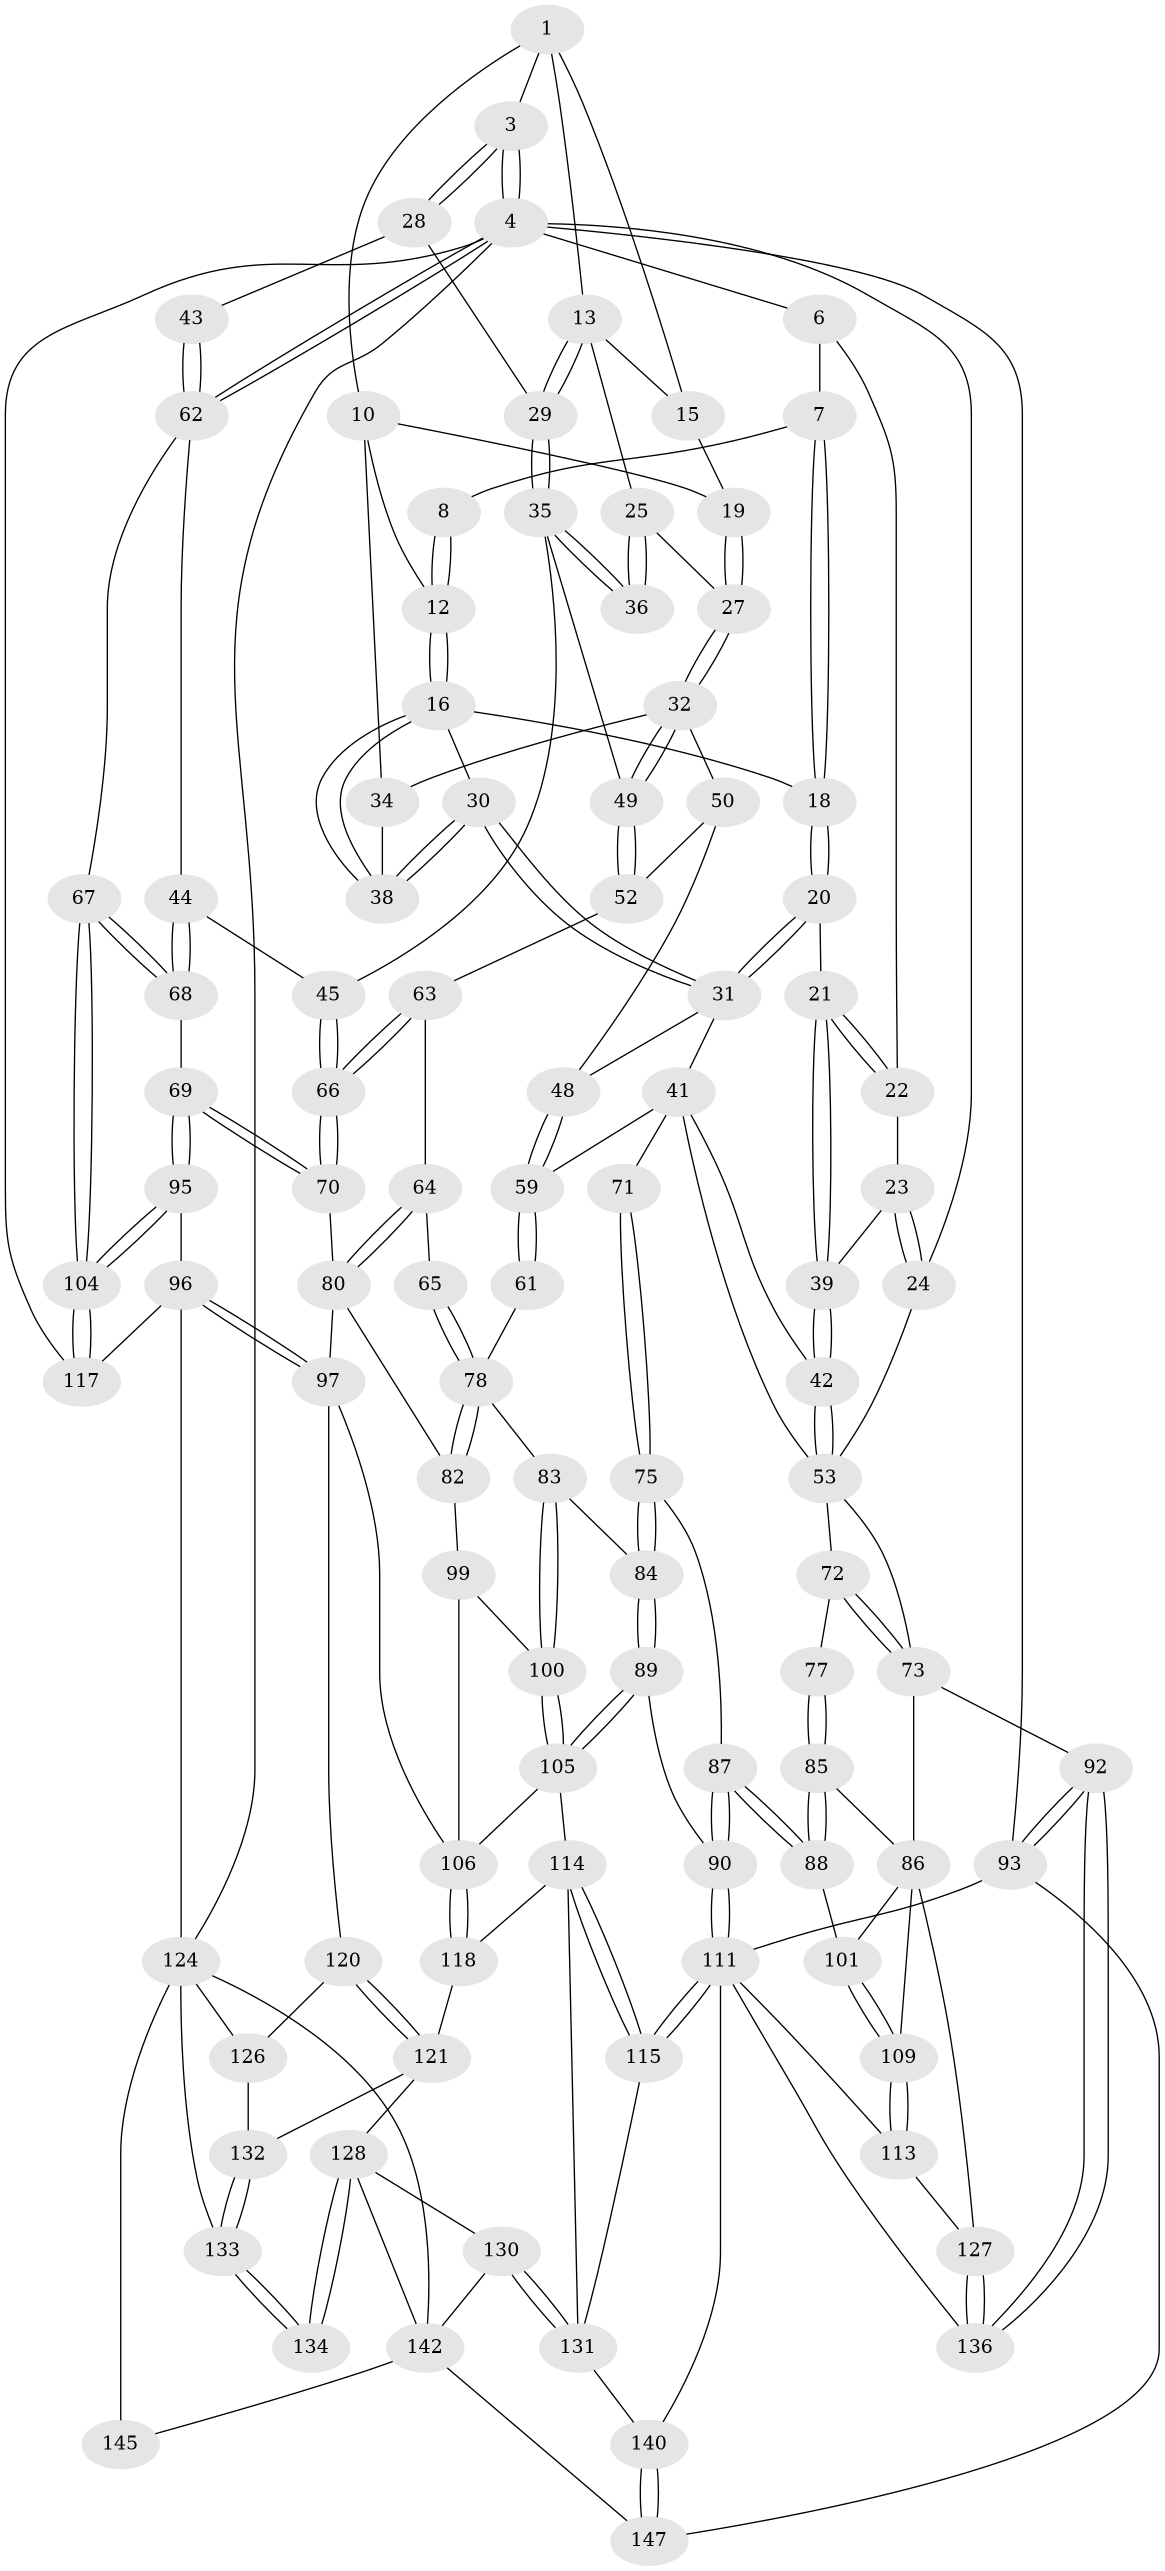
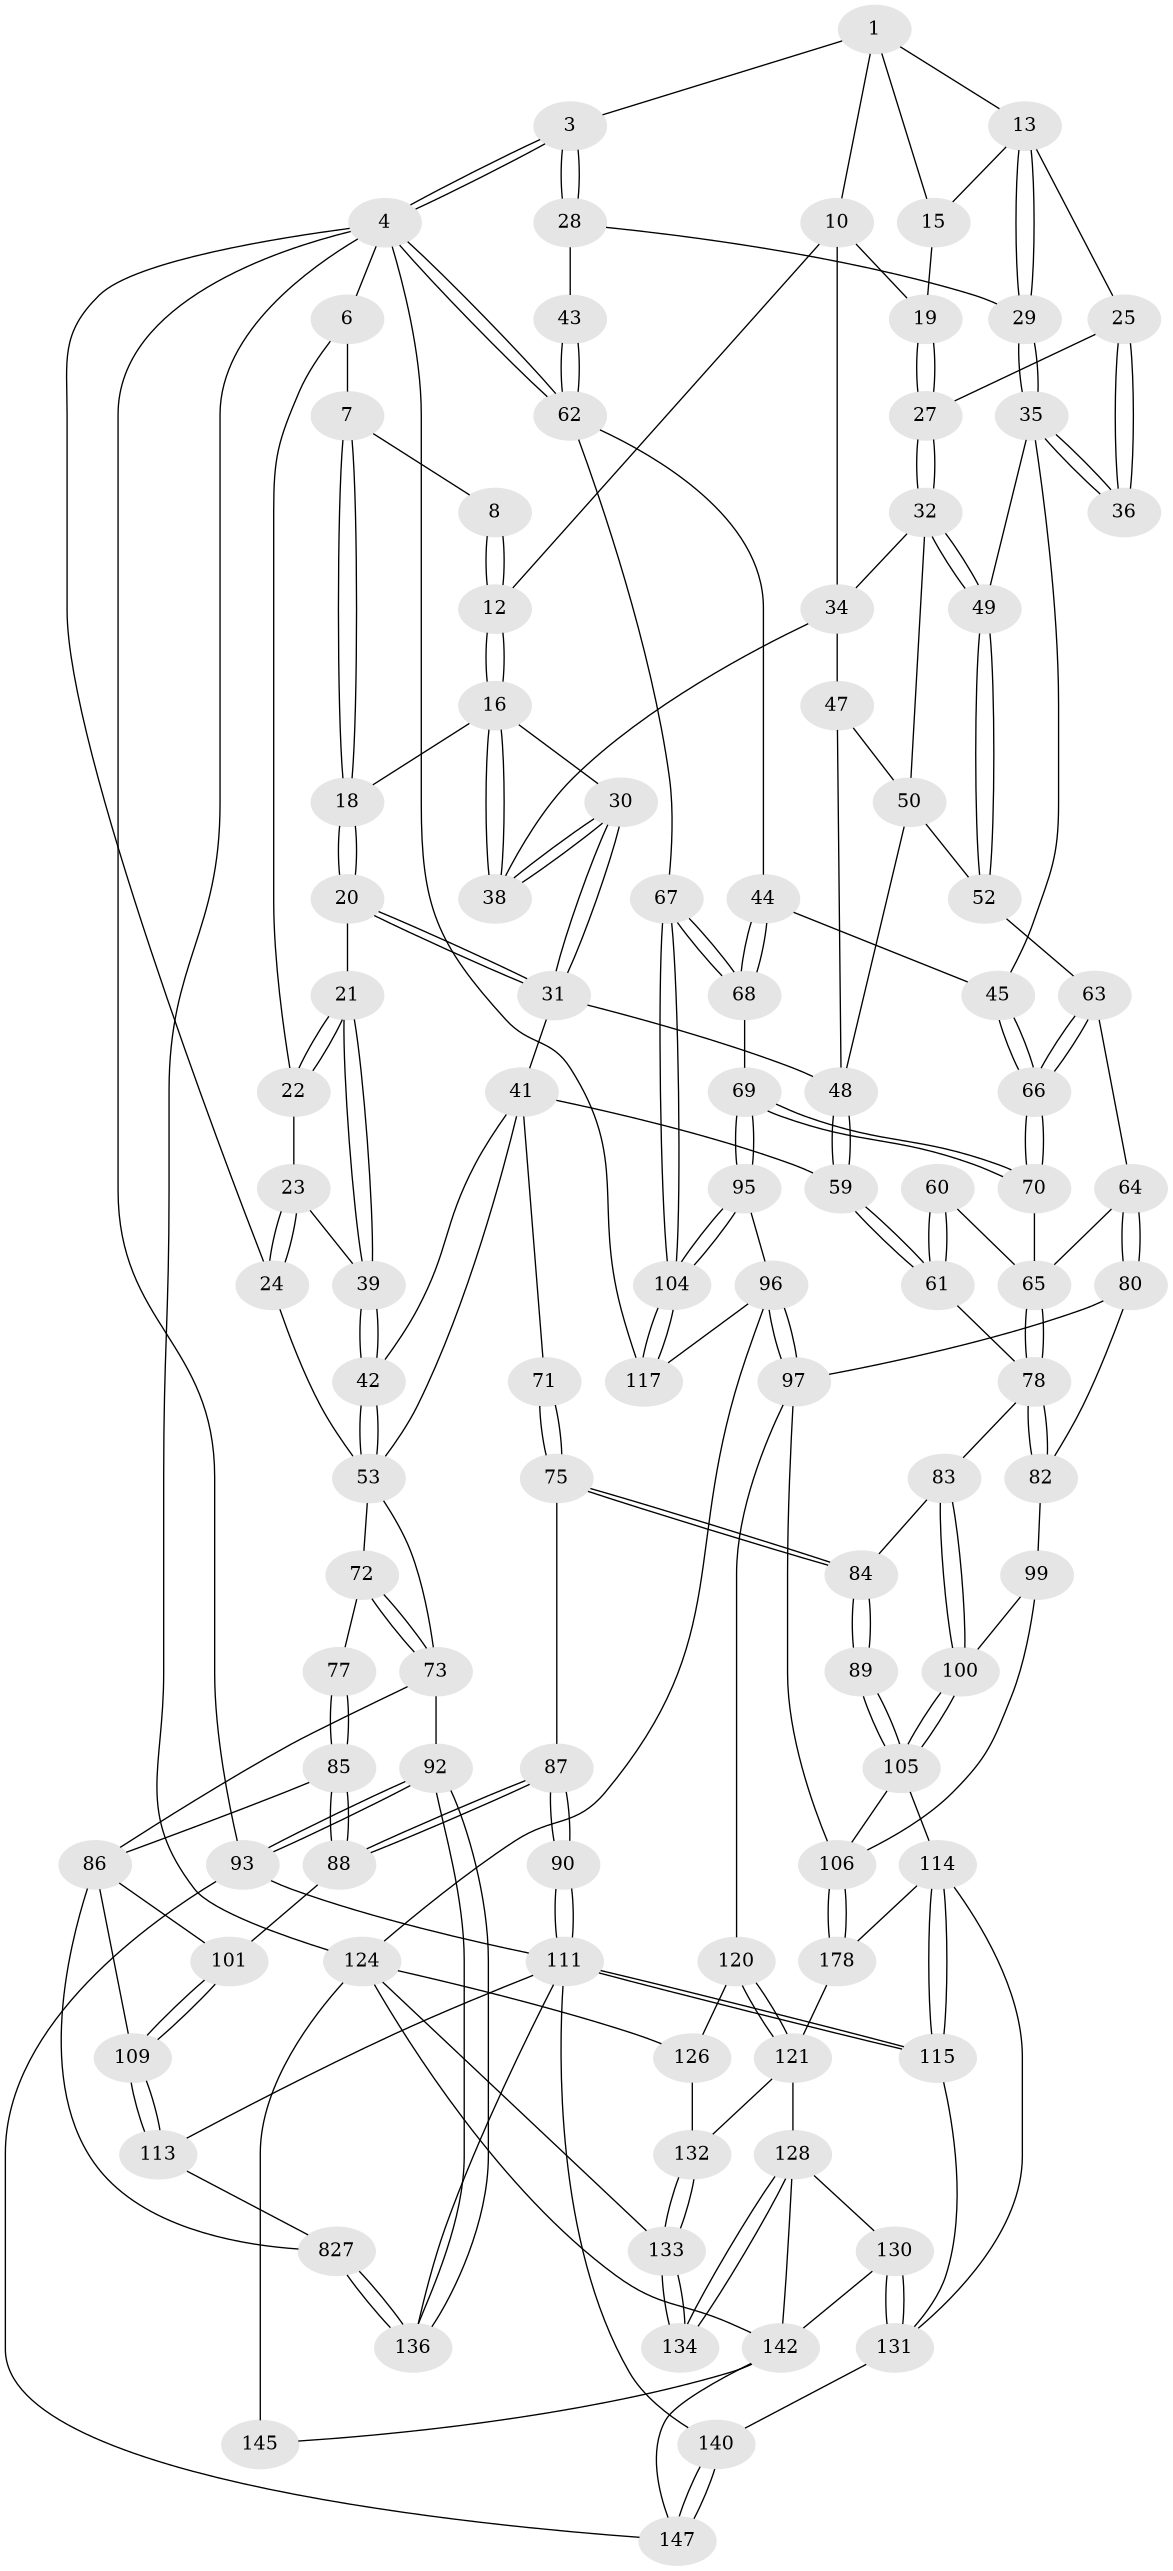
node "47": added
node "60": added
edge "70" -- "80": now "70" -- "65"
edge "89" -- "90": removed
node "118": label "118" -> "178"
node "127": label "127" -> "827"
